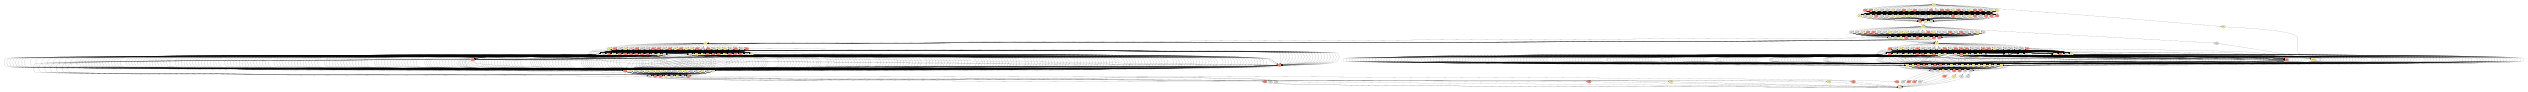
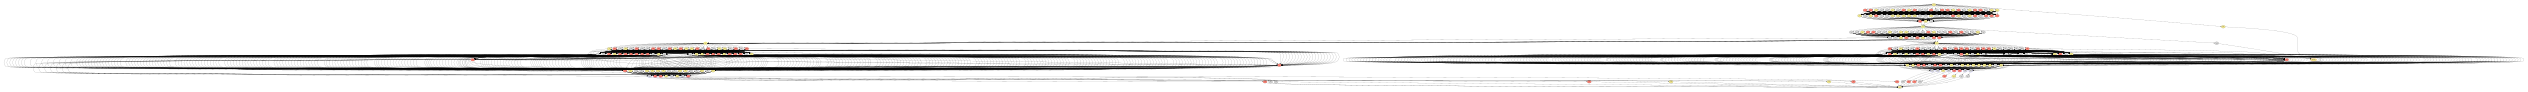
node "199": fillcolor lightgrey -> salmon
